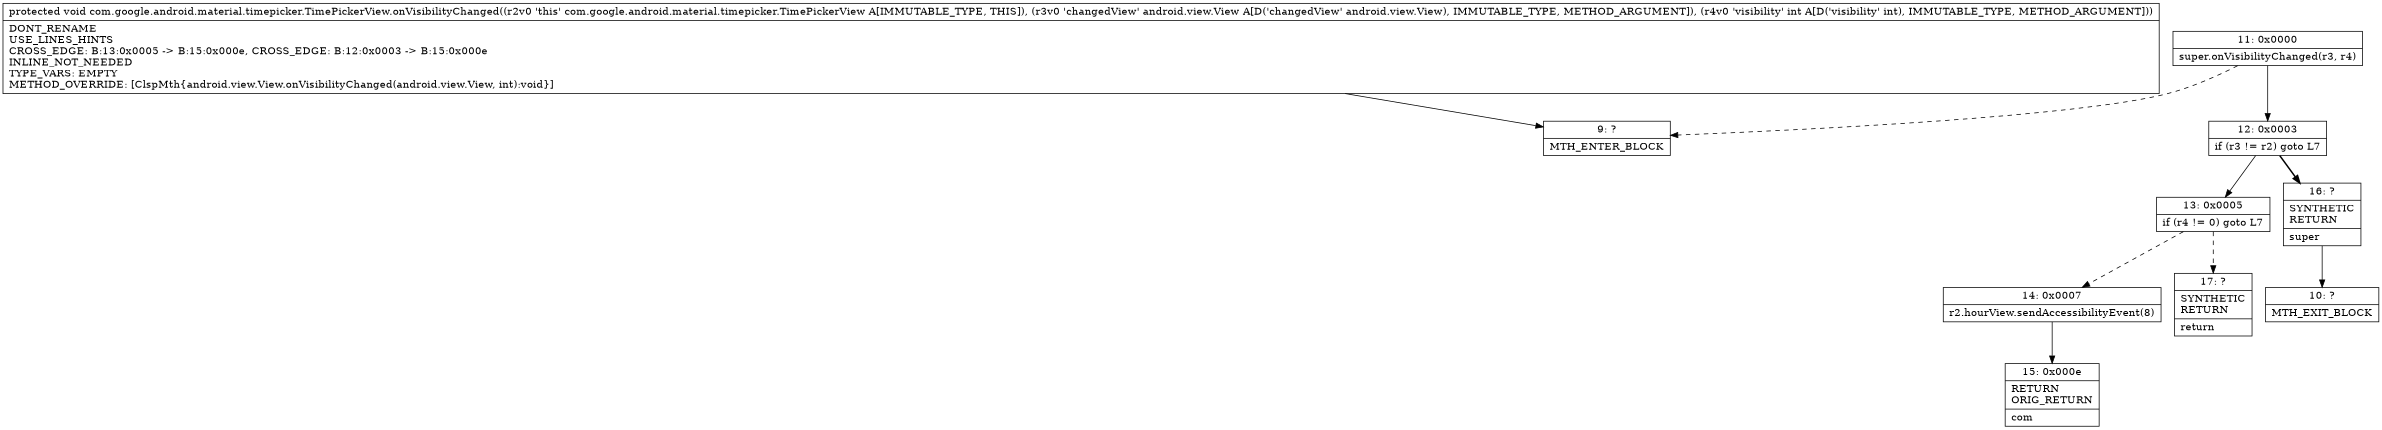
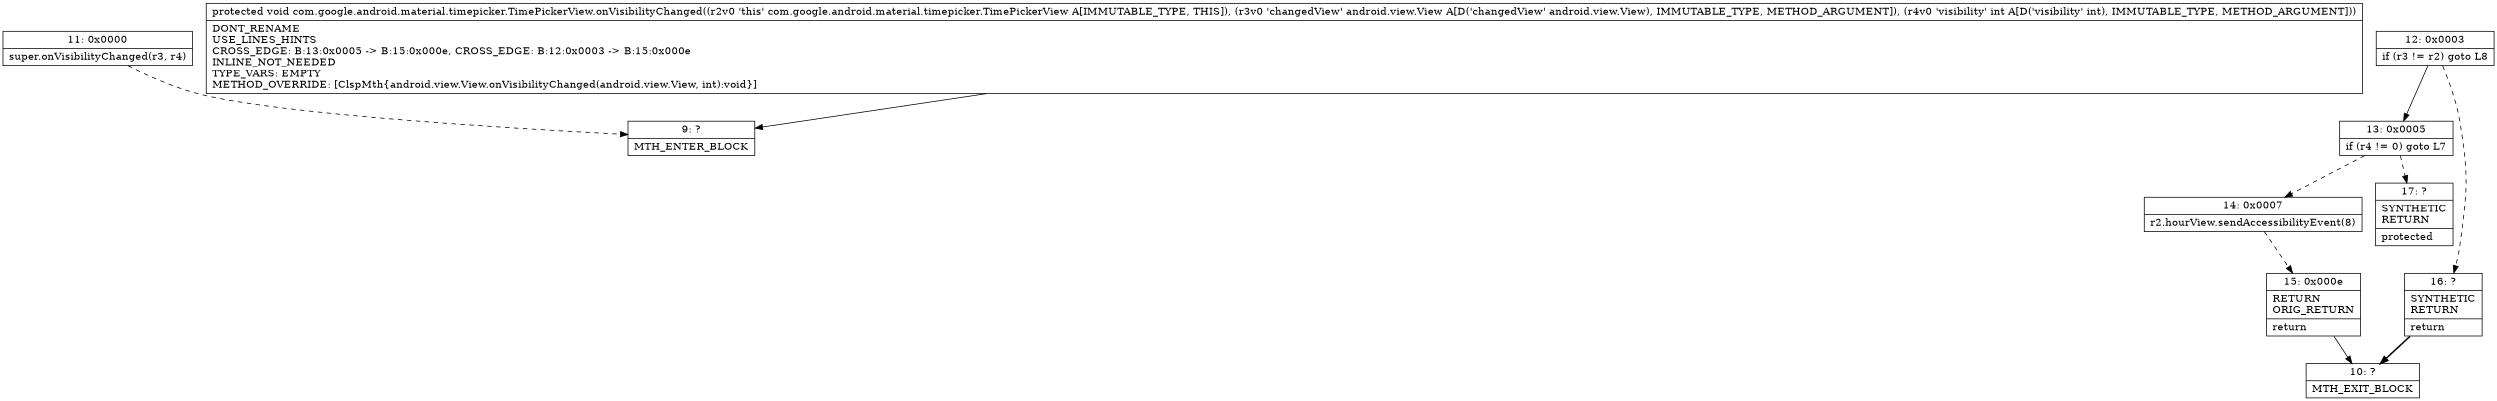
edge "11: 0x0000" -> "12: 0x0003": removed
node "12: 0x0003": text "if (r3 != r2) goto L7" -> "if (r3 != r2) goto L8"
edge "12: 0x0003" -> "16: ?": style bold -> dashed
node "16: ?": text "super" -> "return"
edge "16: ?" -> "10: ?": style solid -> bold
node "17: ?": text "return" -> "protected"
edge "14: 0x0007" -> "15: 0x000e": style solid -> dashed
edge "15: 0x000e" -> "10: ?": added
node "15: 0x000e": text "com" -> "return"
